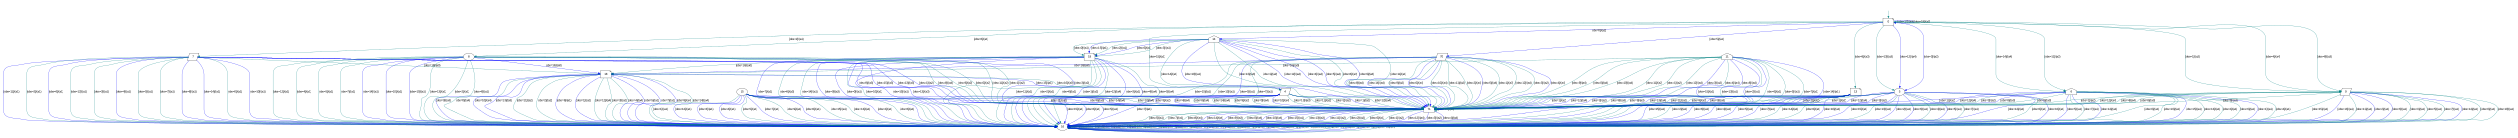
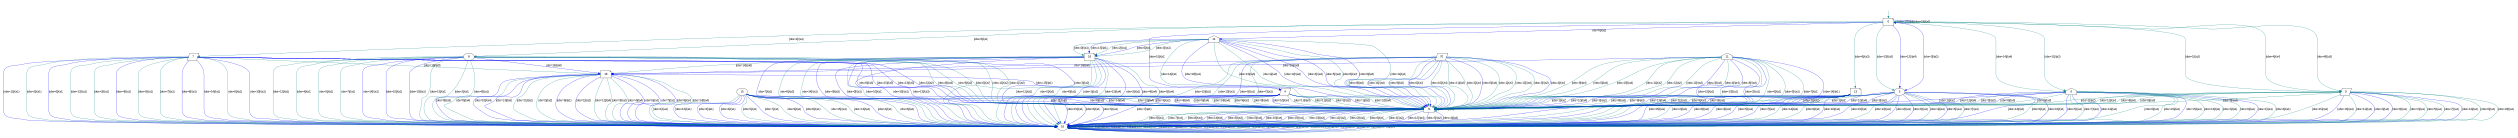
edge "0" -> "4": color teal -> blue
edge "0" -> "70": removed, label "[obs=5]/(a1)"
edge "11" -> "18": color teal -> blue
edge "4" -> "18": removed, label "[obs=16]/(a0)"
